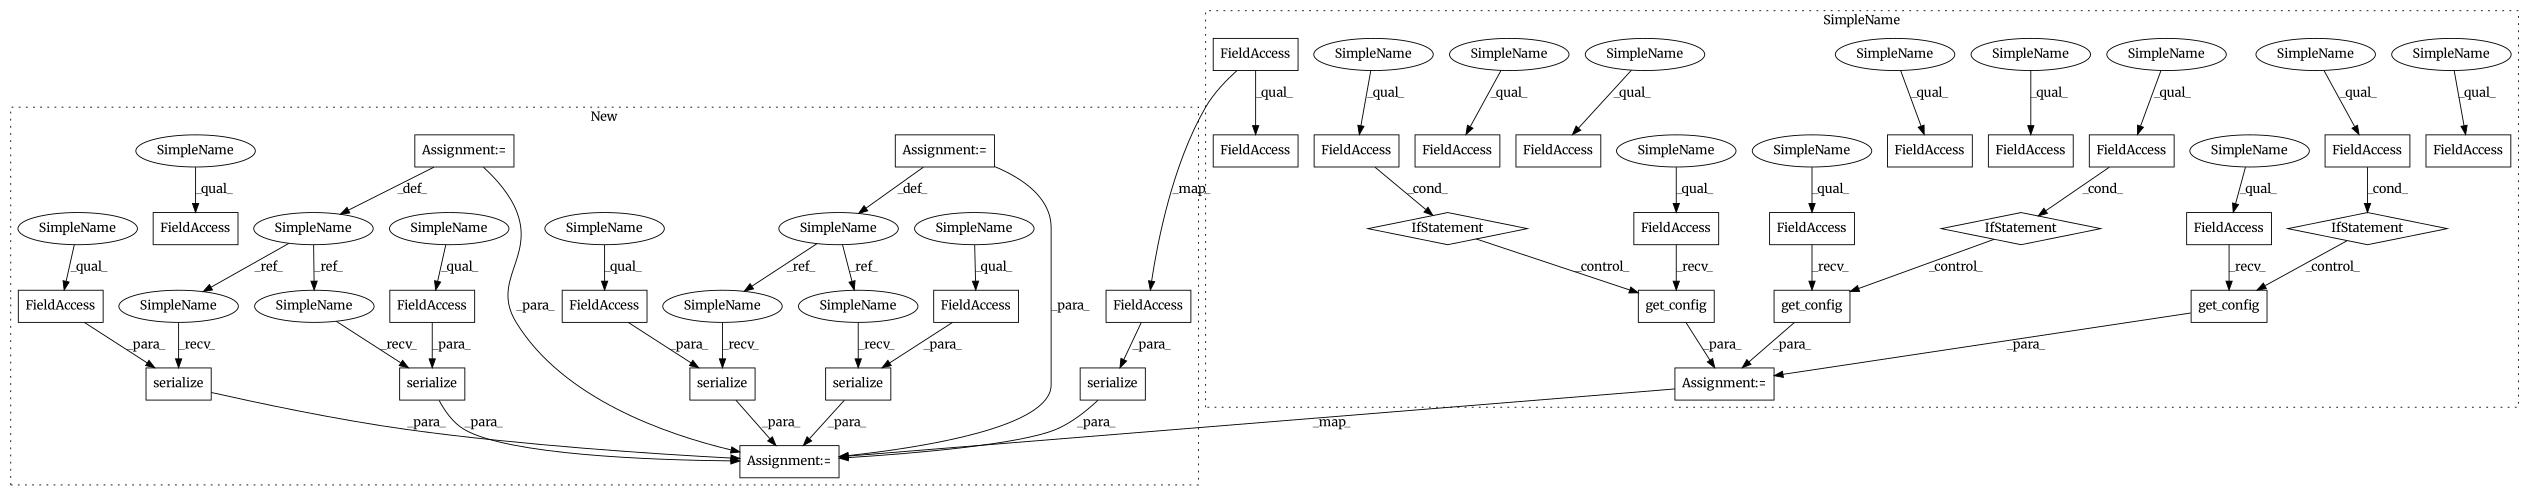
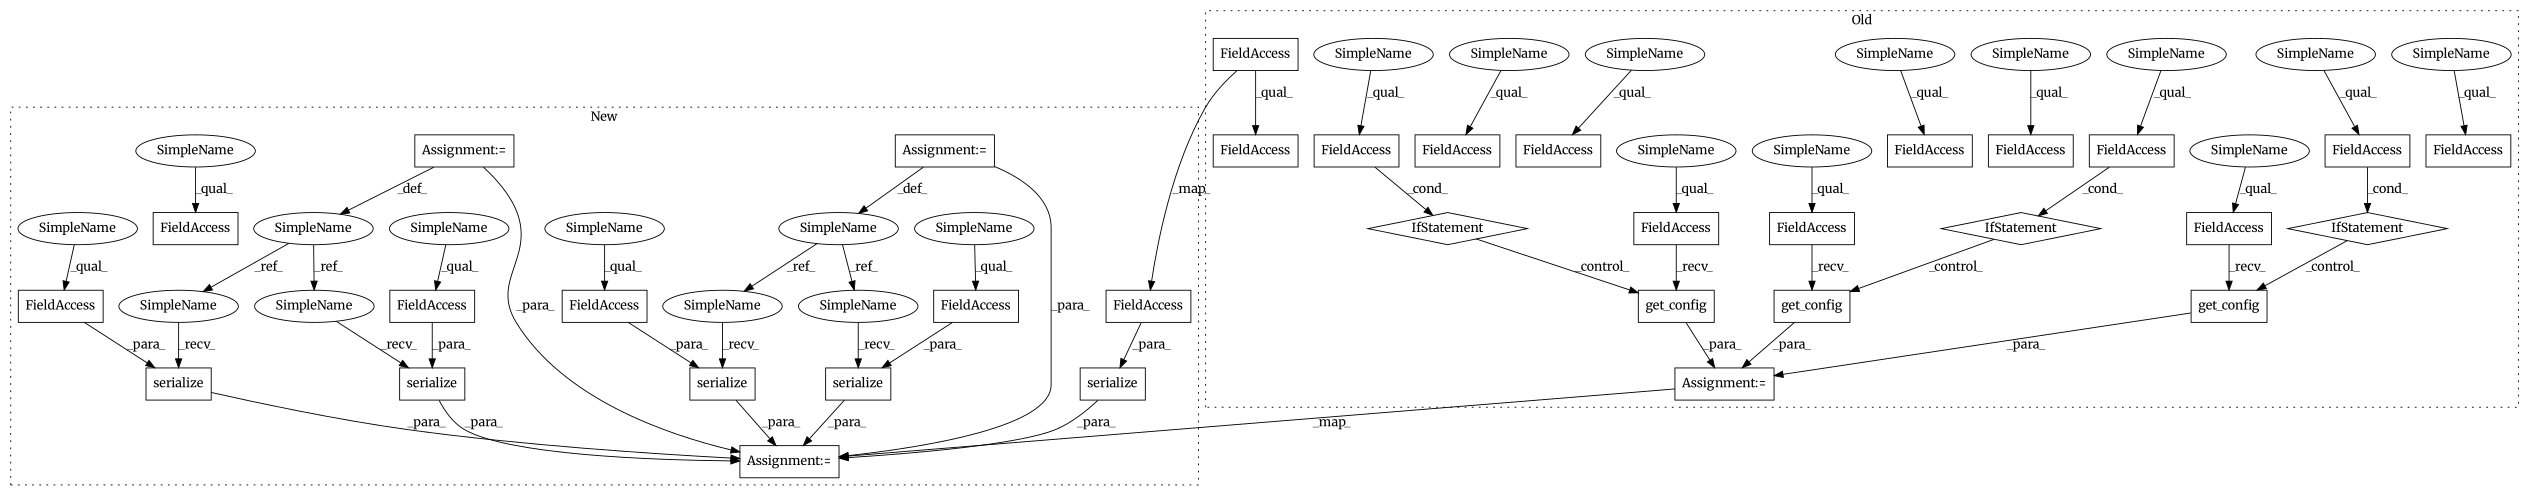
cluster "SimpleName": label "SimpleName" -> "Old"
